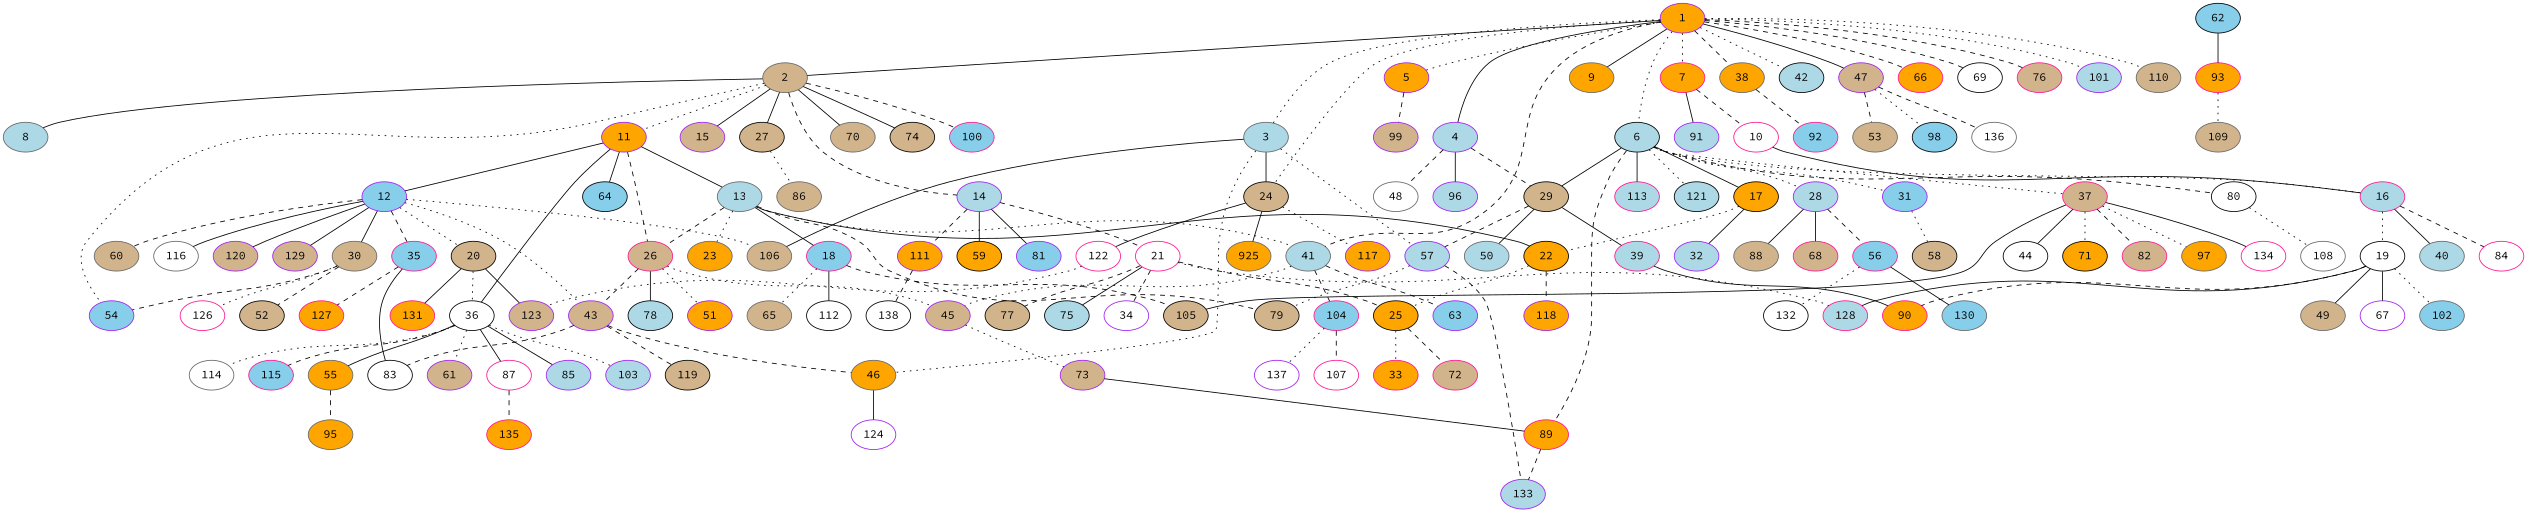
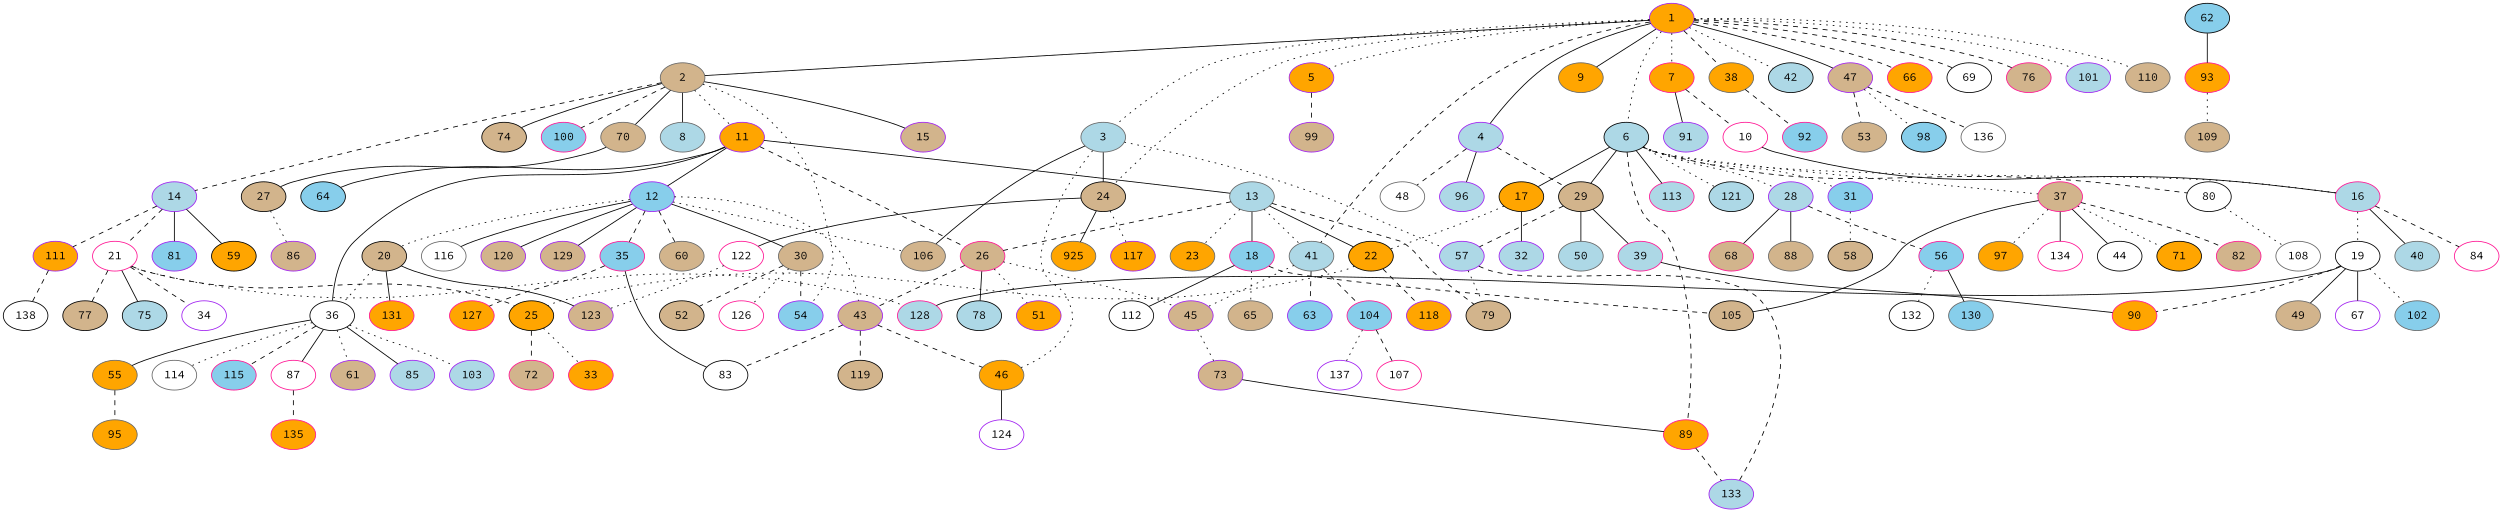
edge "2" -- "27": now "70" -- "27"
node "86": color gray40 -> purple
